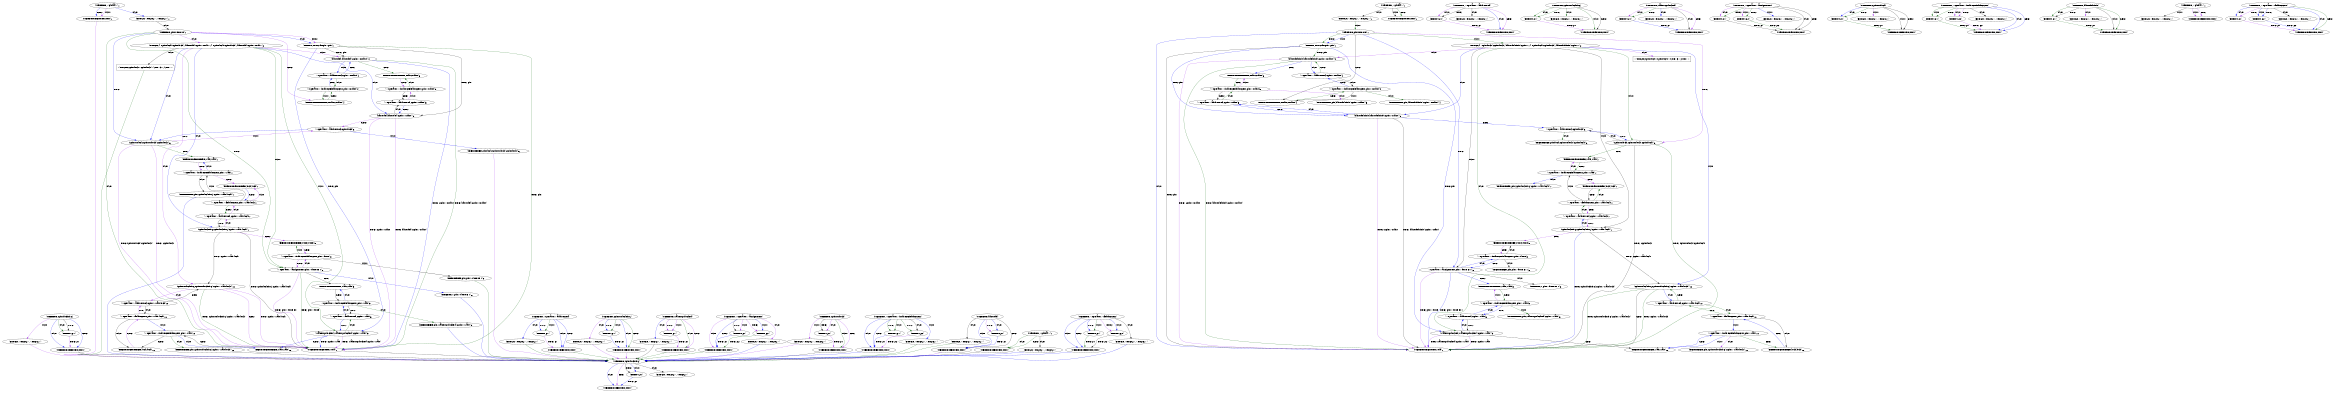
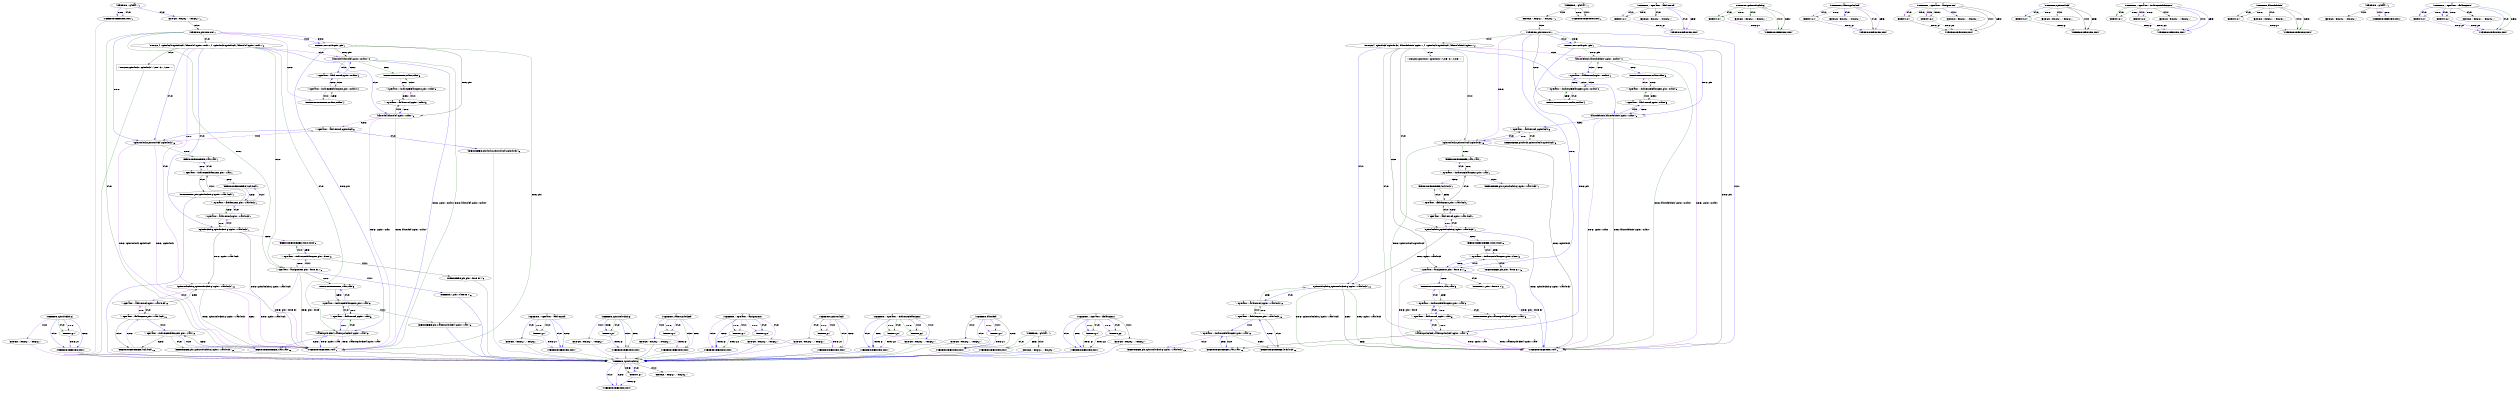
node "(IDENTIFIER,pin,hlist_del_init(&pin->s_list))": removed
node "(IDENTIFIER,pin,hlist_del_init(&pin->m_list))": removed
